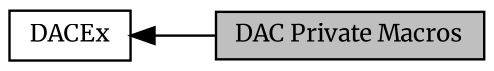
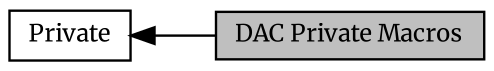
node "DACEx": label "DACEx" -> "Private"
